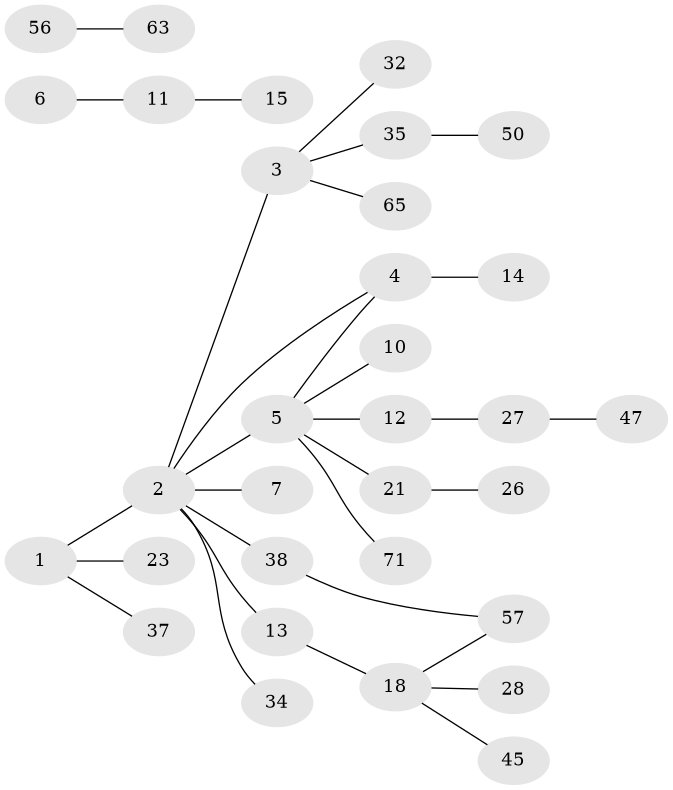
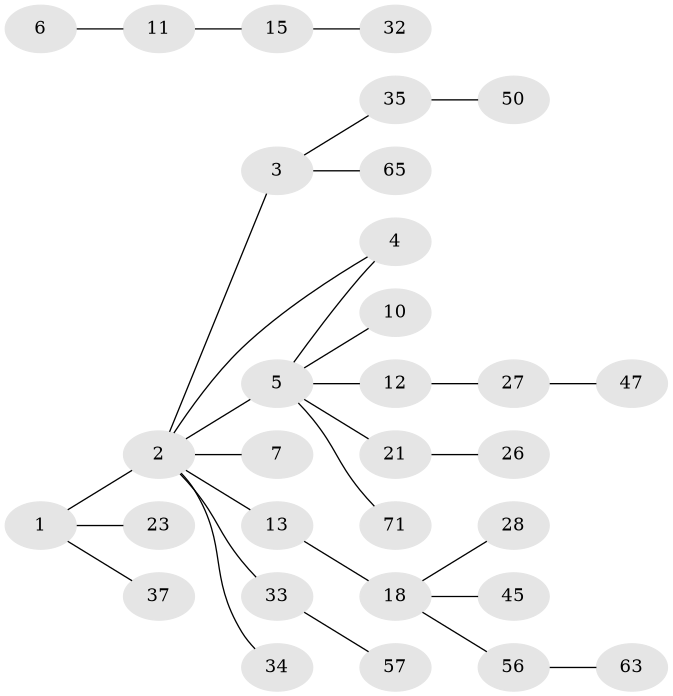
edge "32" -- "3": now "32" -- "15"
node "14": removed
node "38": label "38" -> "33"
edge "57" -- "18": now "56" -- "18"
